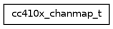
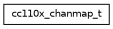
node "cc410x_chanmap_t": label "cc410x_chanmap_t" -> "cc110x_chanmap_t"
